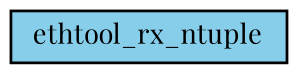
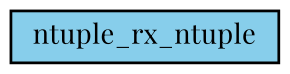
node "ethtool_rx_ntuple": label "ethtool_rx_ntuple" -> "ntuple_rx_ntuple"
